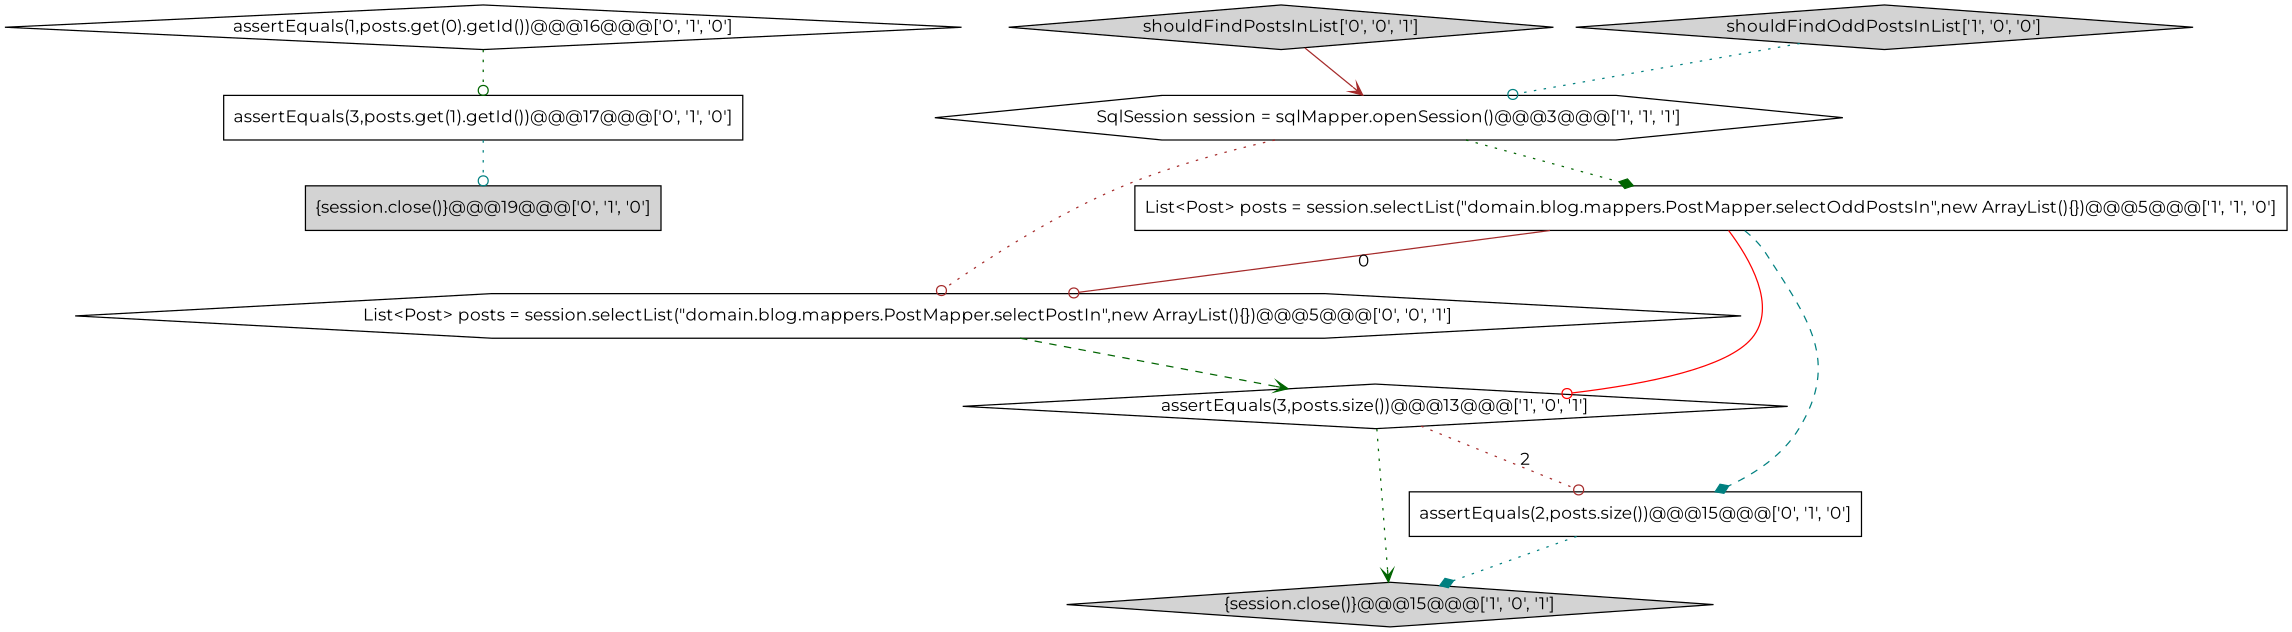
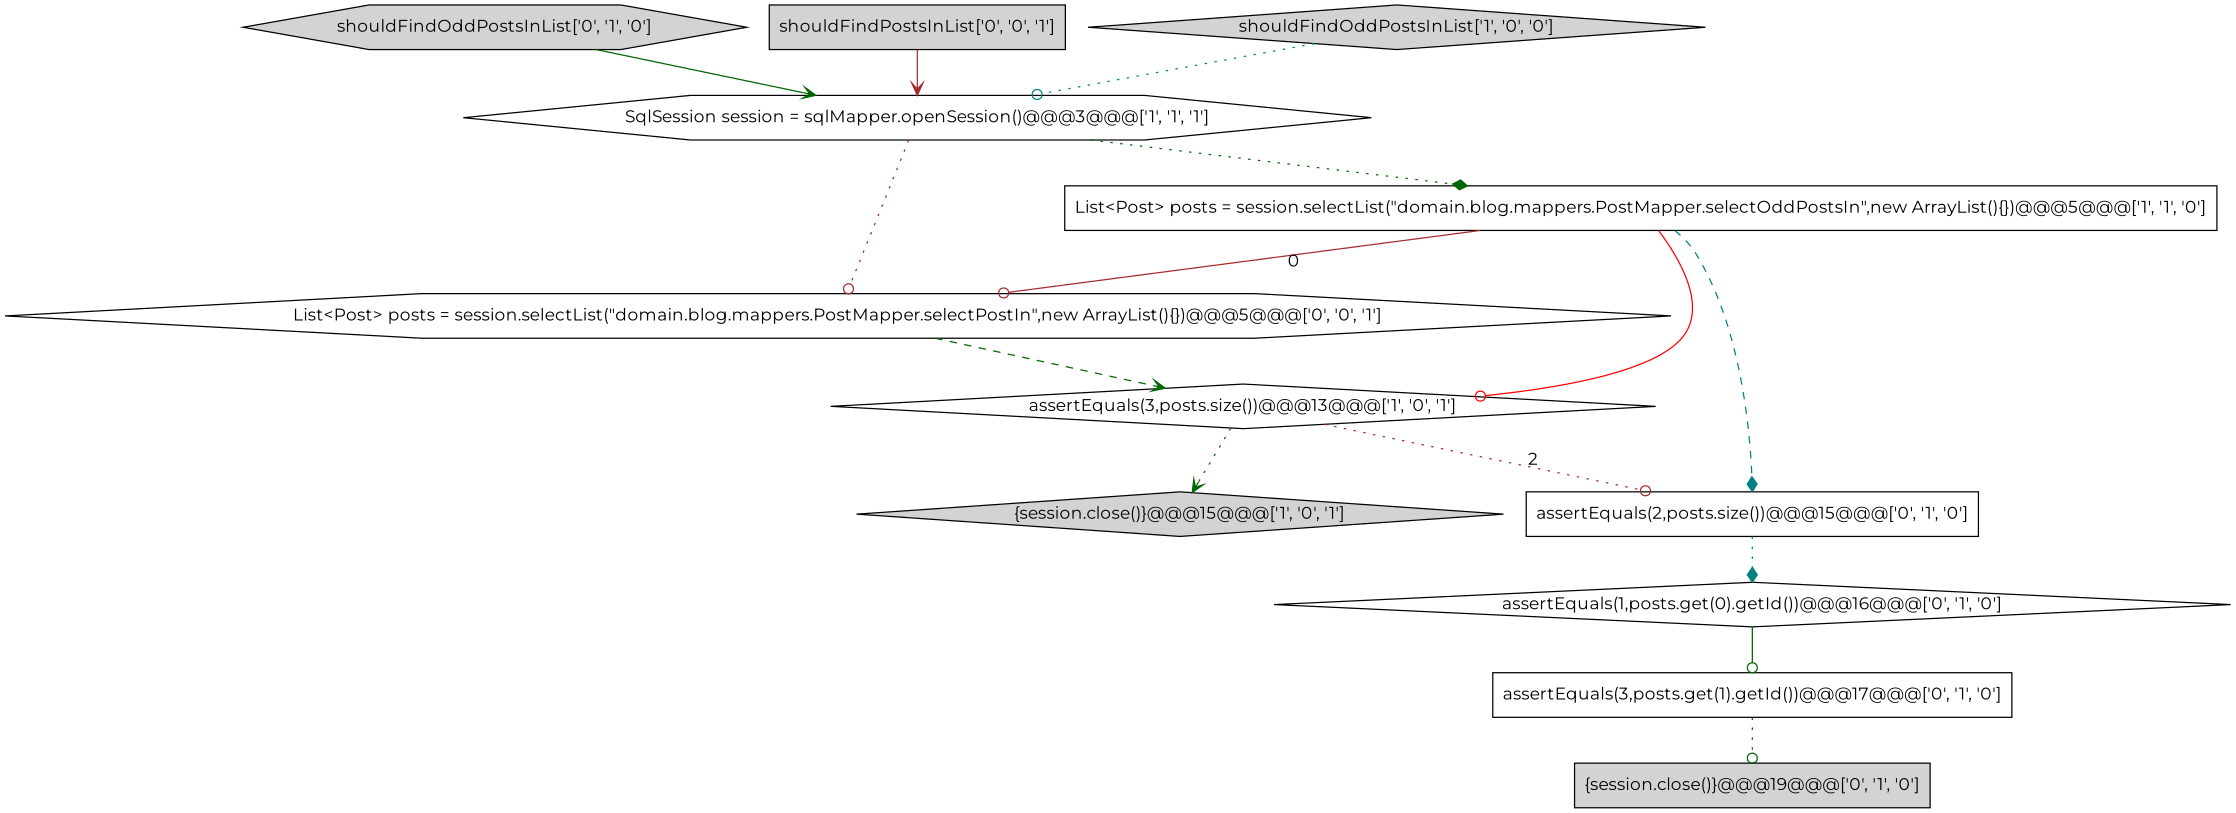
node "shouldFindOddPostsInList['0', '1', '0']": added
node "shouldFindPostsInList['0', '0', '1']": shape diamond -> box
edge "assertEquals(1,posts.get(0).getId())@@@16@@@['0', '1', '0']" -> "assertEquals(3,posts.get(1).getId())@@@17@@@['0', '1', '0']": style dotted -> solid
edge "assertEquals(3,posts.get(1).getId())@@@17@@@['0', '1', '0']" -> "{session.close()}@@@19@@@['0', '1', '0']": color teal -> darkgreen
edge "assertEquals(2,posts.size())@@@15@@@['0', '1', '0']" -> "{session.close()}@@@15@@@['1', '0', '1']": now "assertEquals(2,posts.size())@@@15@@@['0', '1', '0']" -> "assertEquals(1,posts.get(0).getId())@@@16@@@['0', '1', '0']"
